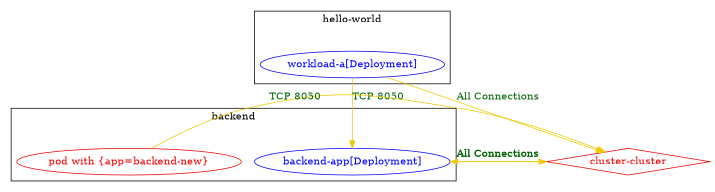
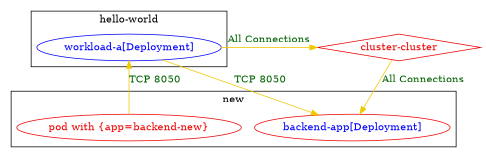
edge "pod with {app=backend-new}" -> "cluster-cluster": now "pod with {app=backend-new}" -> "workload-a[Deployment]"
cluster "backend": label "backend" -> "new"
node "backend-app[Deployment]": color blue -> red2
edge "backend-app[Deployment]" -> "cluster-cluster": removed, label "All Connections"
